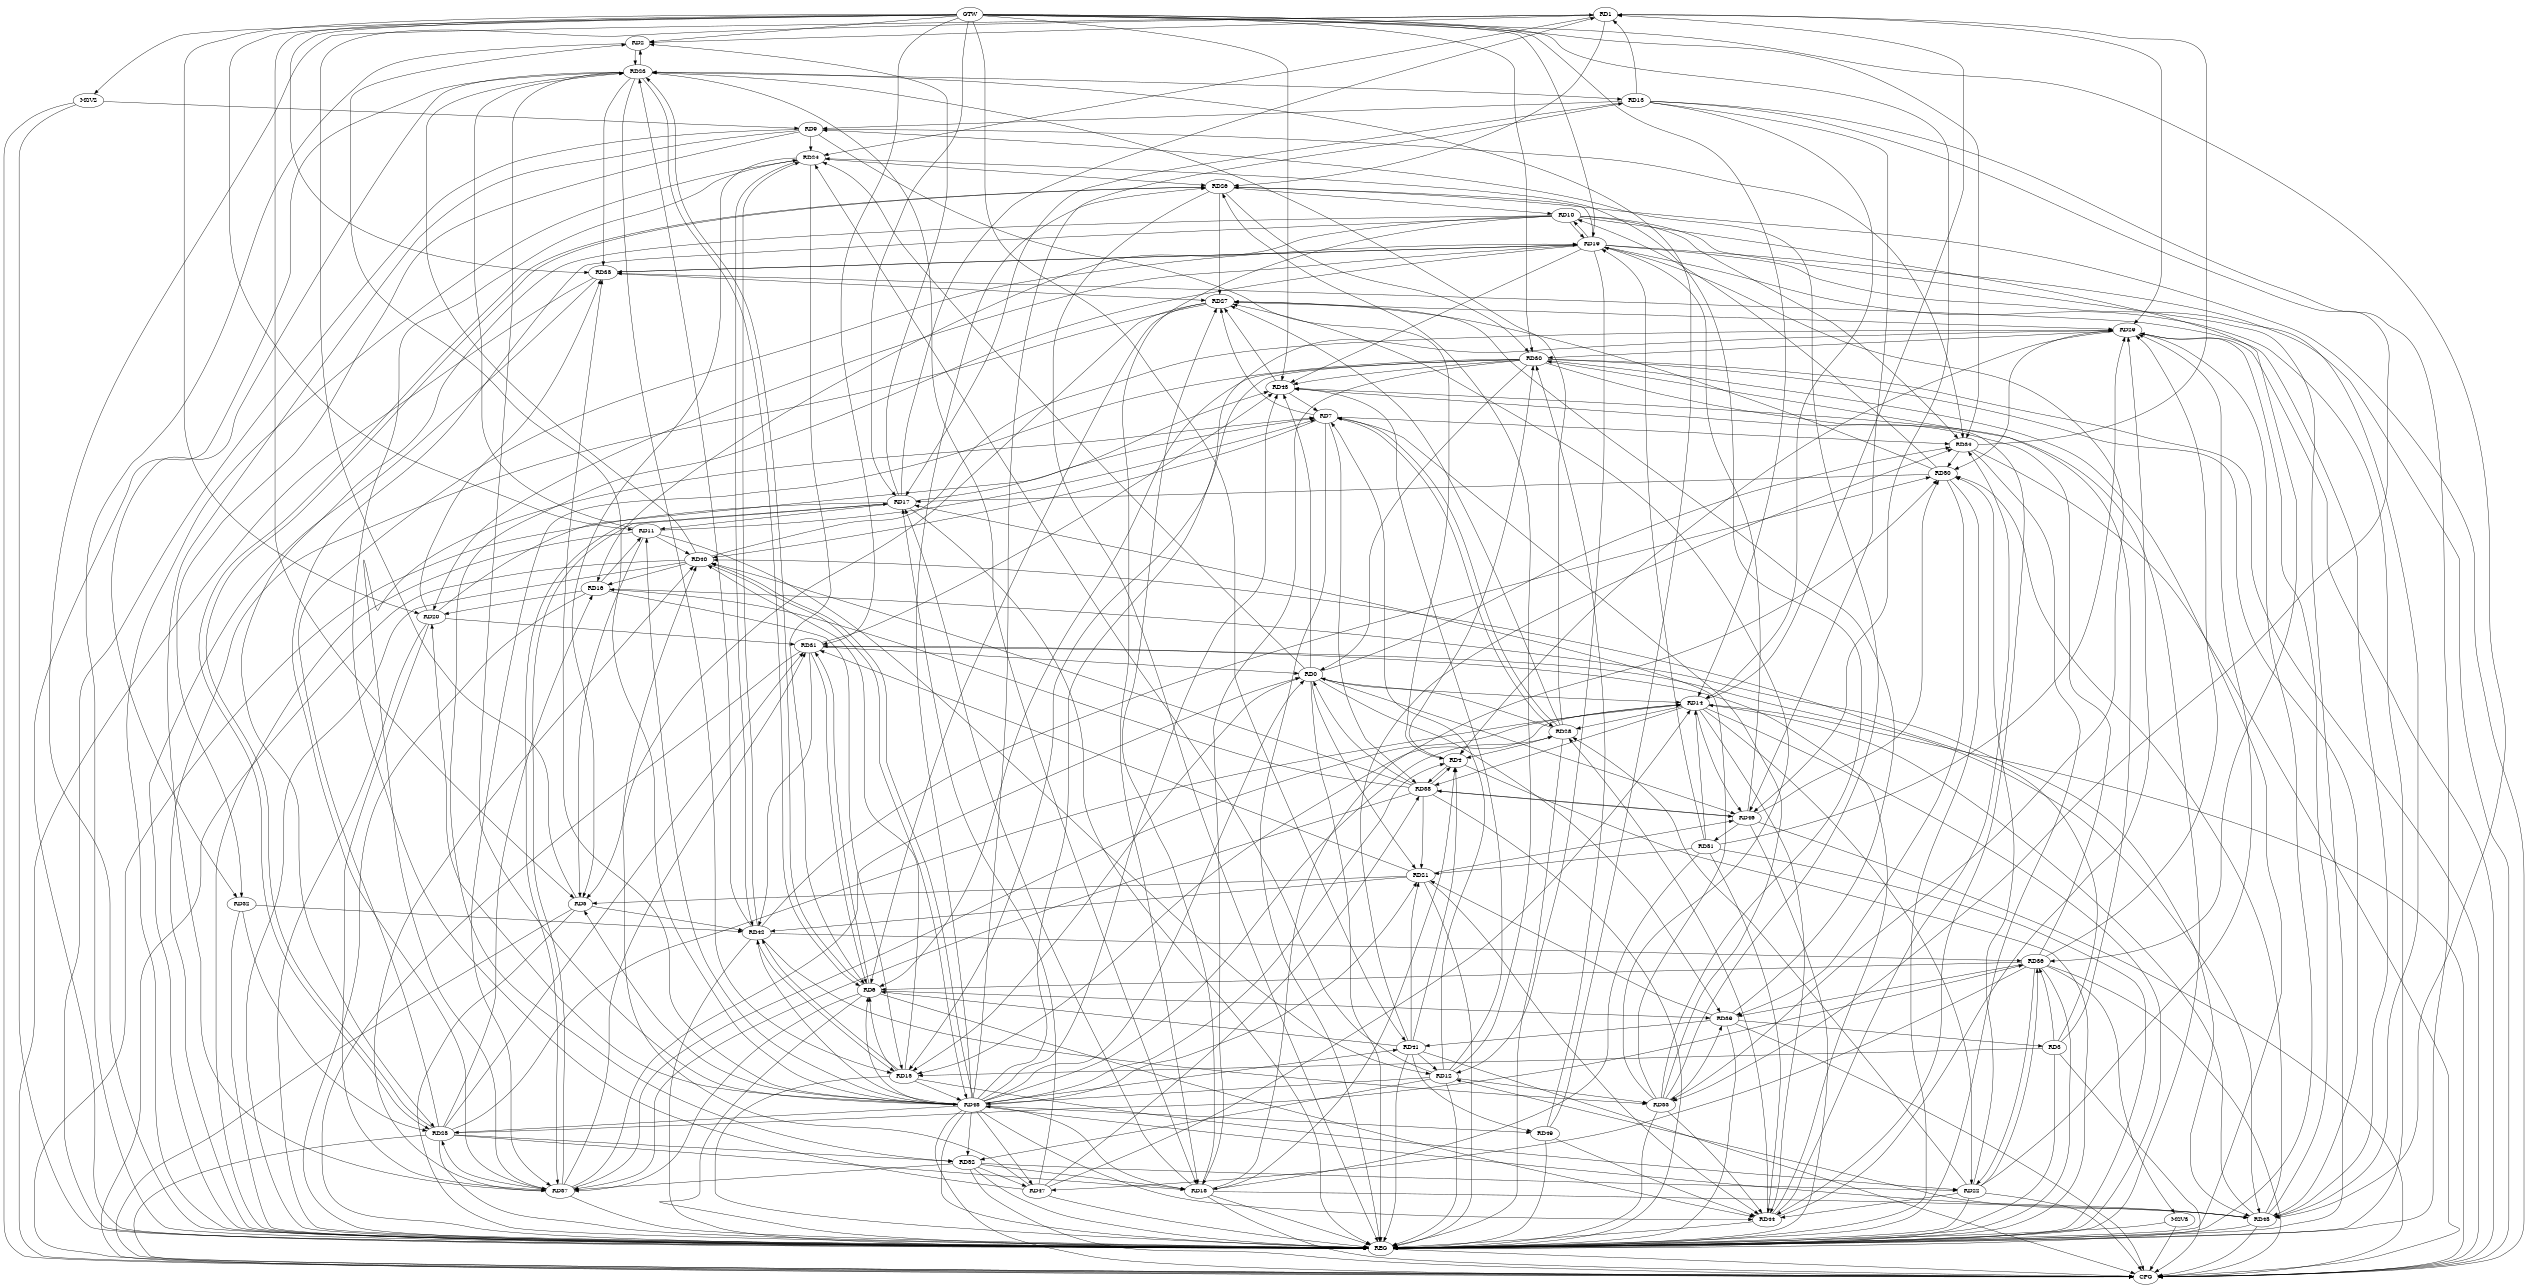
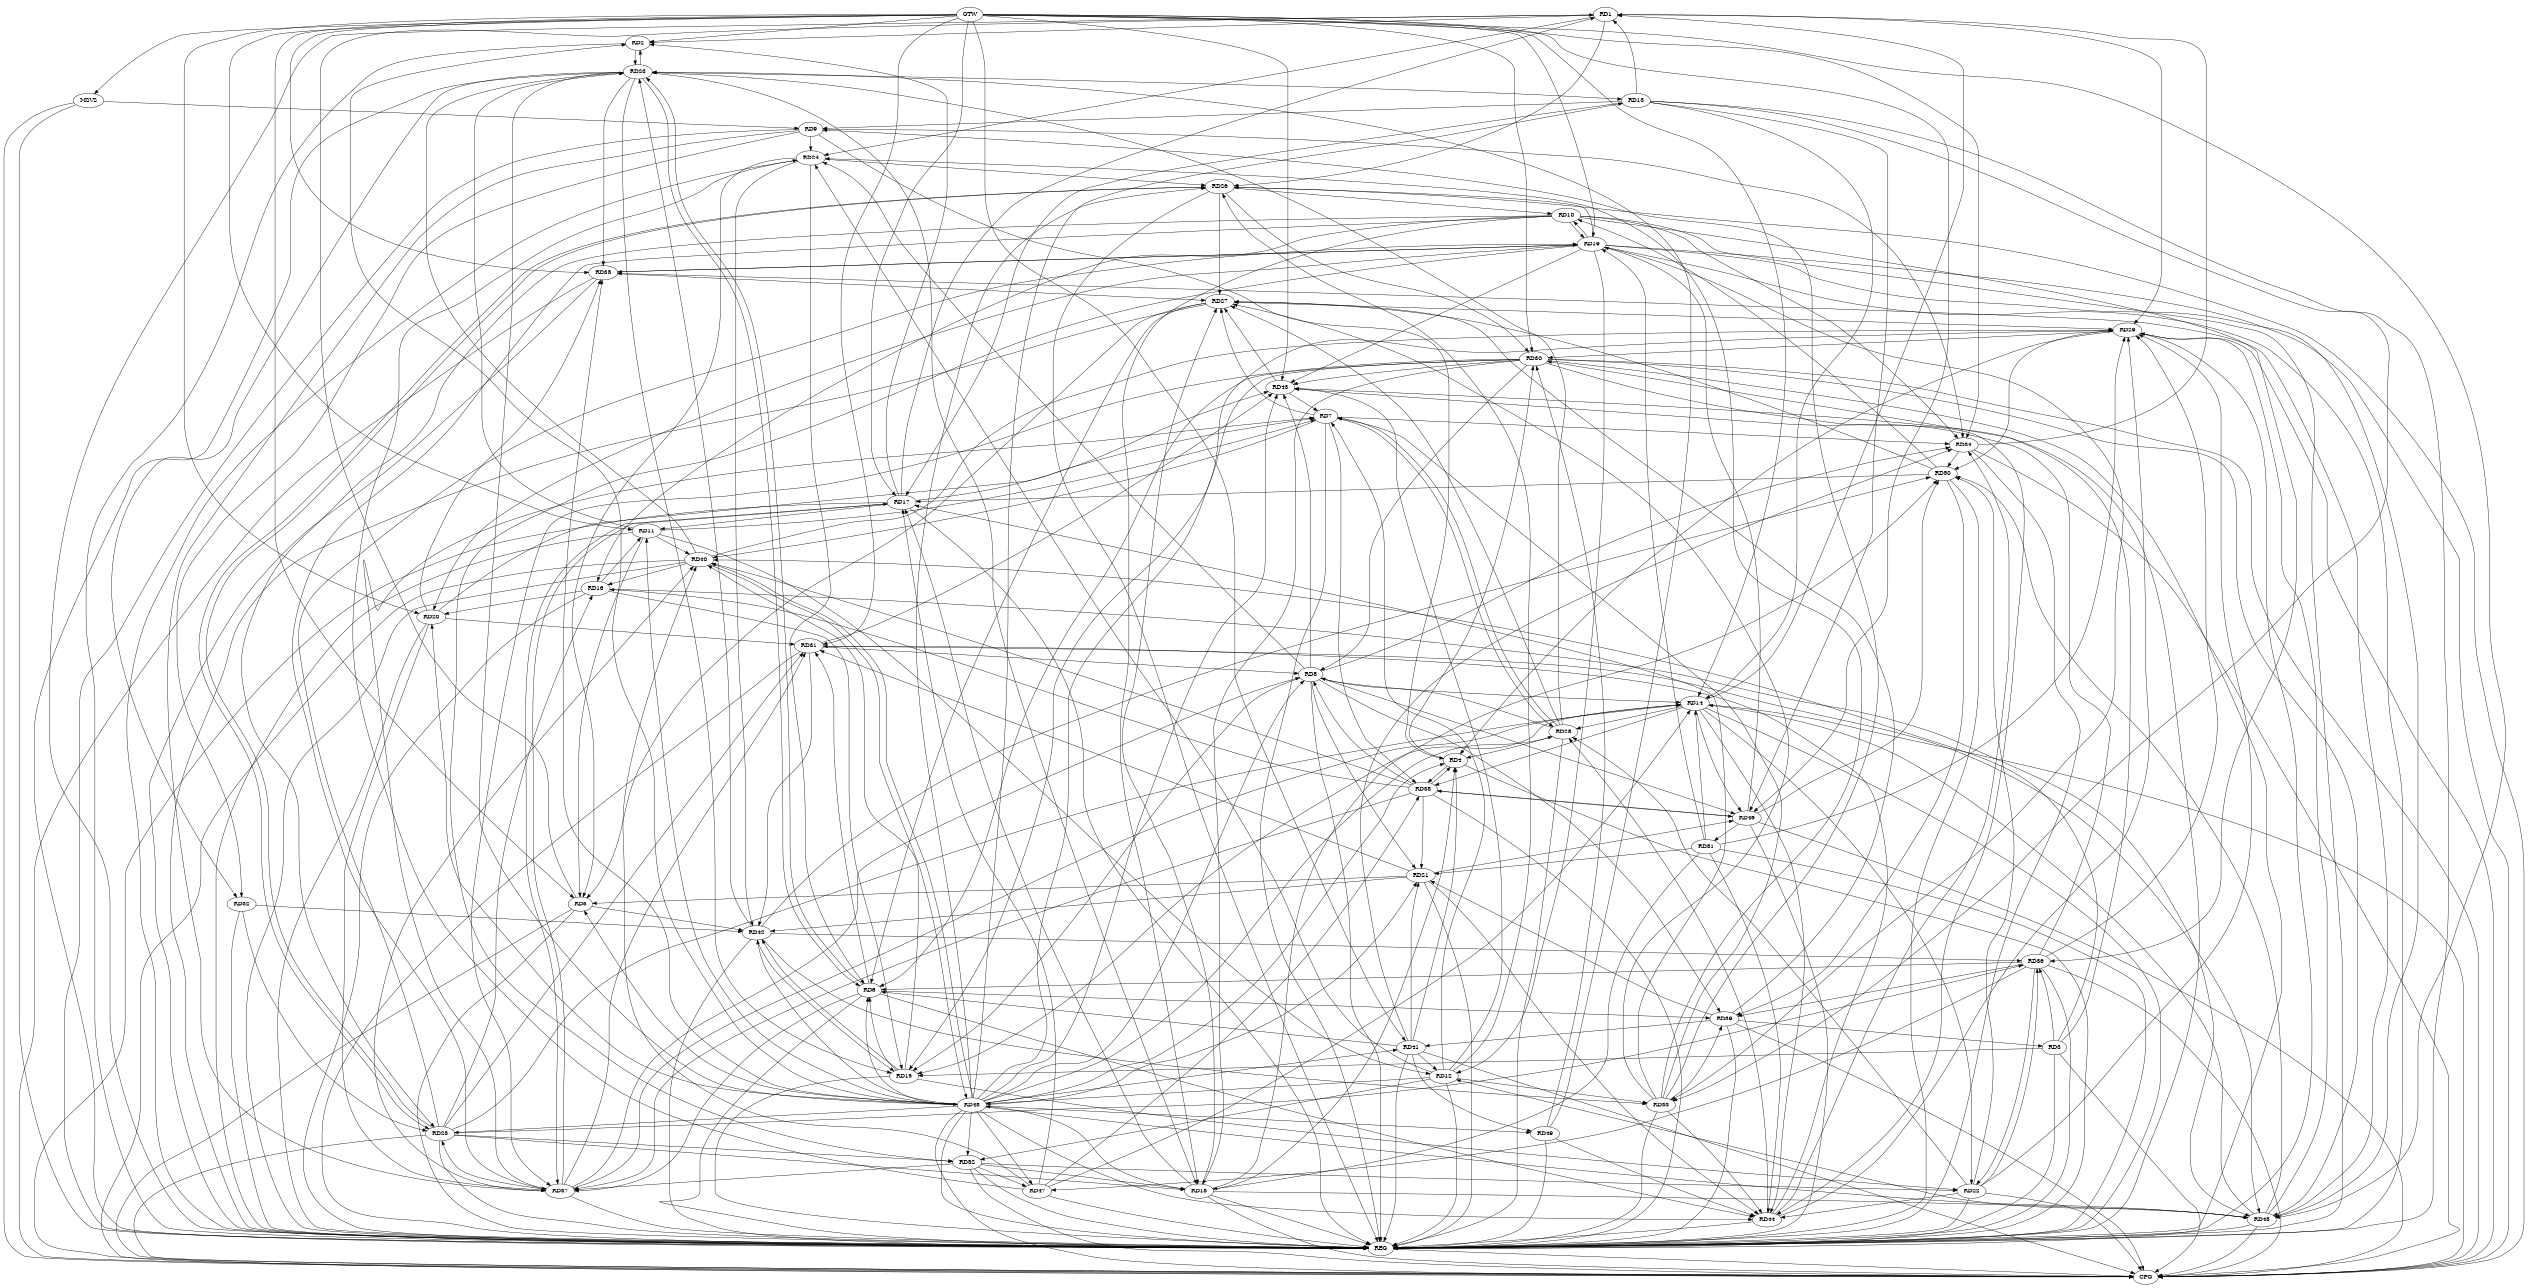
edge "RD42" -> "RD24": removed
node "RD0": label "RD0" -> "RD8"
edge "RD31" -> "RD6": removed
edge "RD15" -> "RD48": removed
node "MSV3": removed
